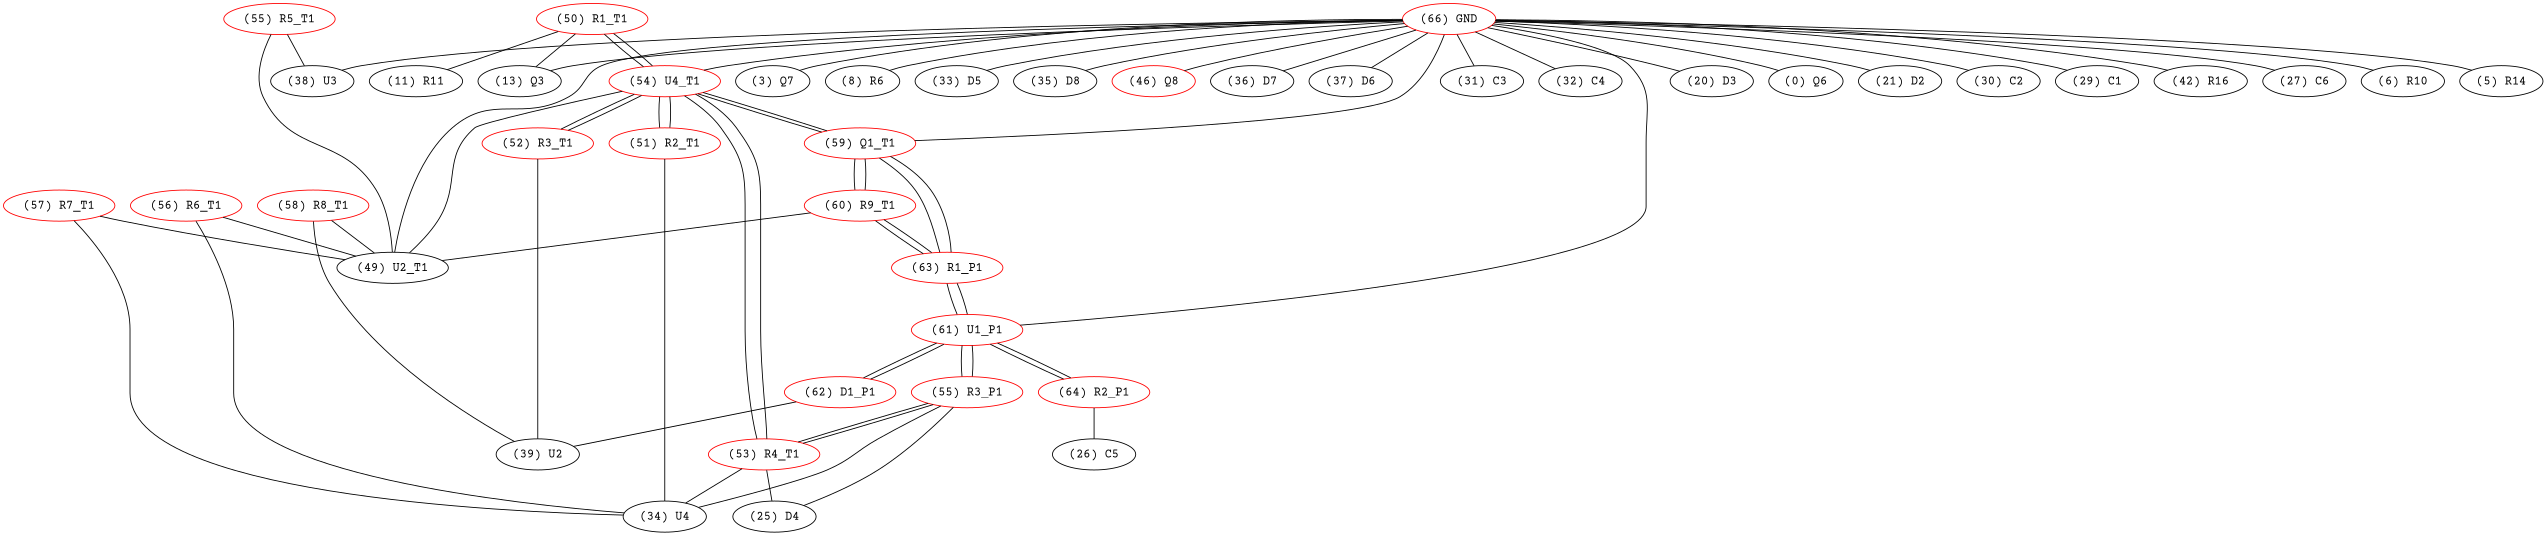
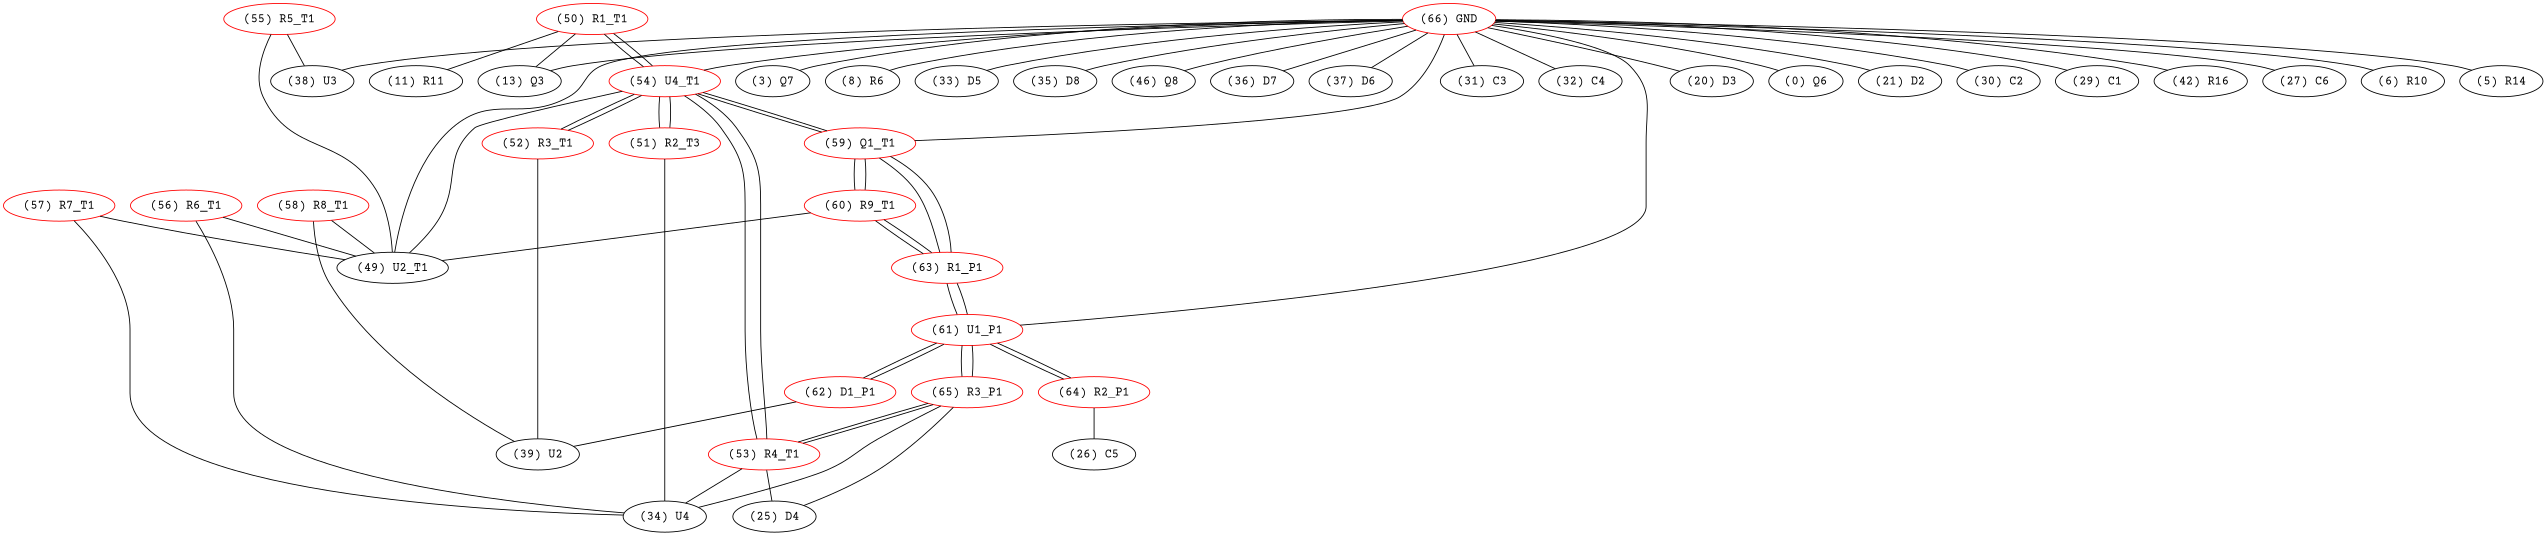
node "(46) Q8": color red -> black
node "(51) R2_T1": label "(51) R2_T1" -> "(51) R2_T3"
node "(55) R3_P1": label "(55) R3_P1" -> "(65) R3_P1"
